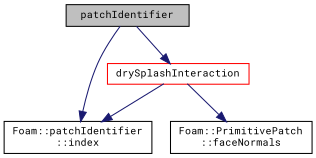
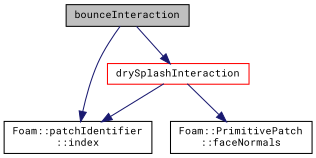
node "patchIdentifier": label "patchIdentifier" -> "bounceInteraction"
